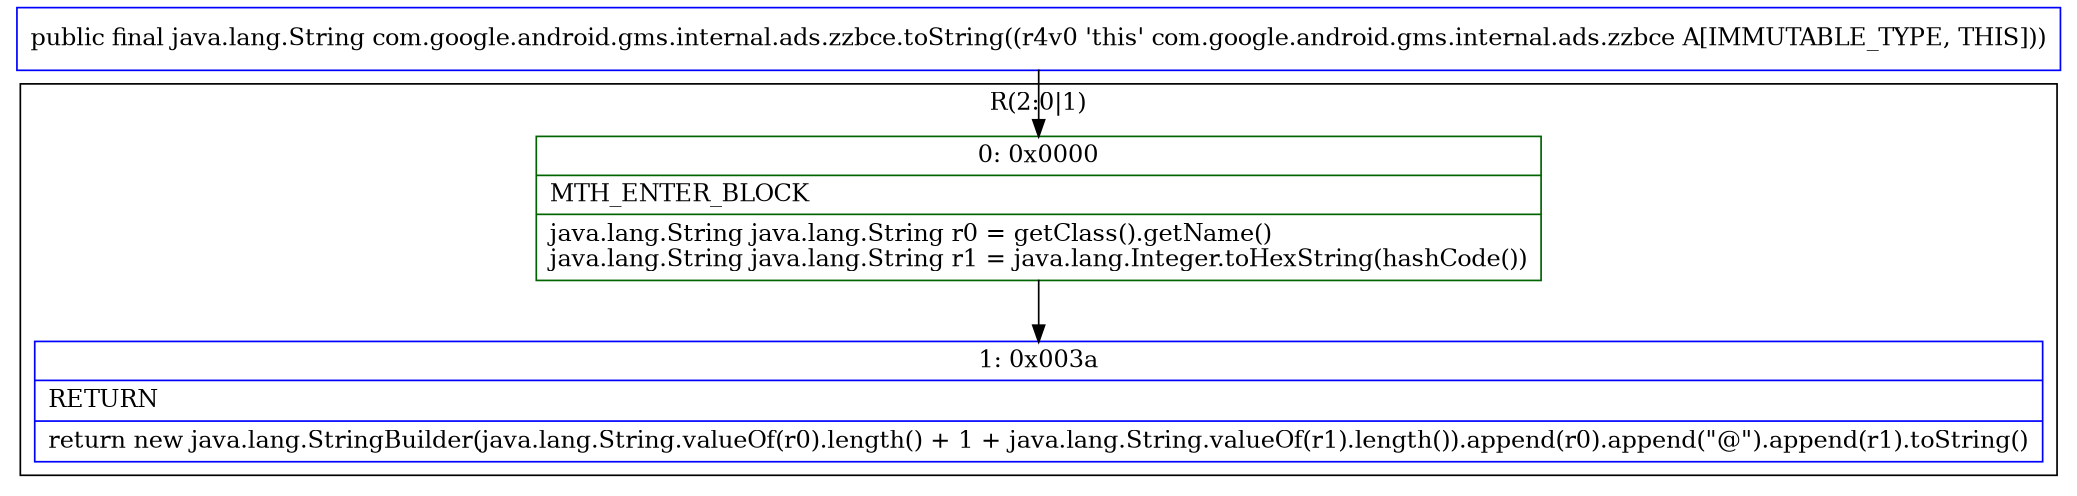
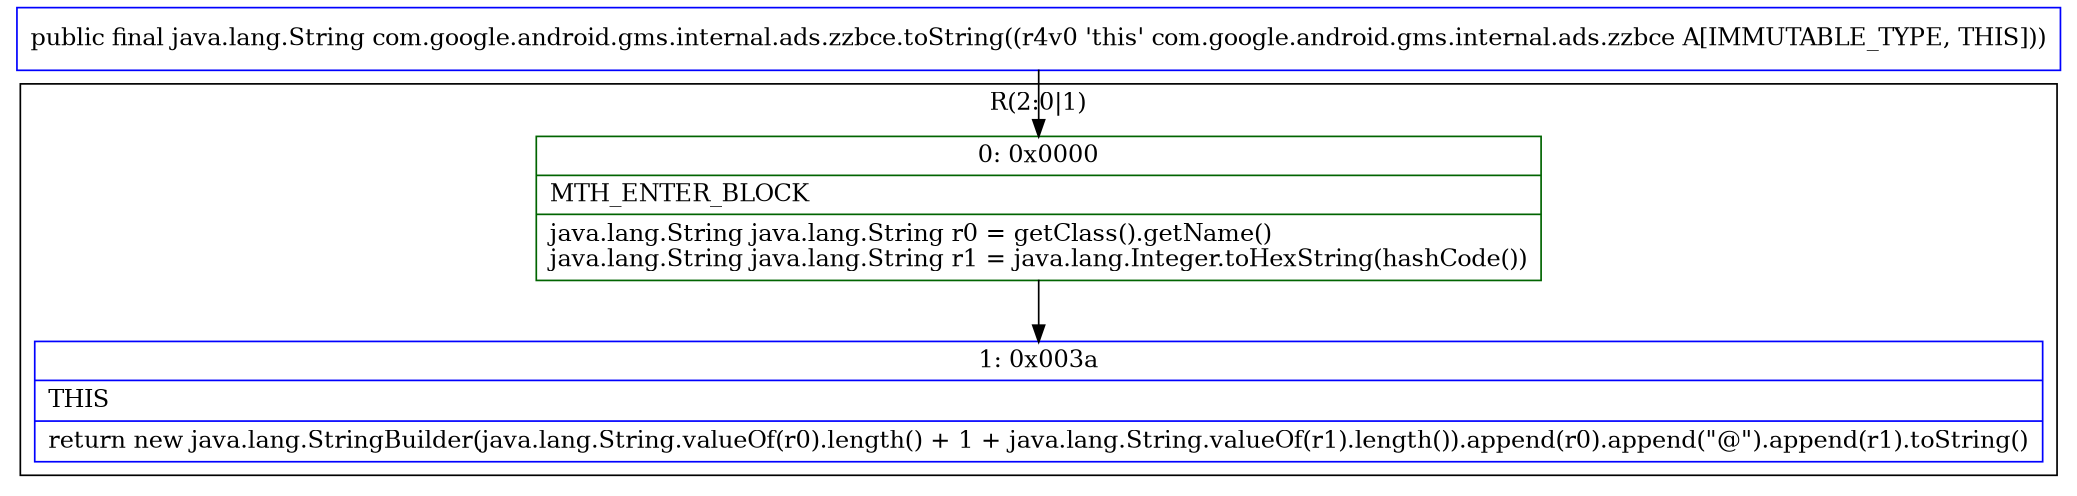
node "1: 0x003a": text "RETURN" -> "THIS"
